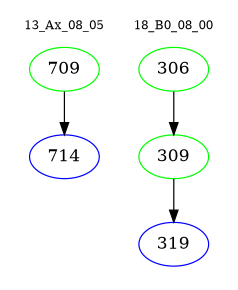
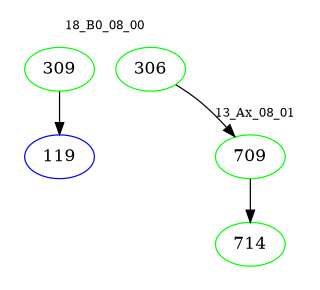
cluster "13_Ax_08_05": label "13_Ax_08_05" -> "13_Ax_08_01"
edge "306" -> "309": now "306" -> "709"
node "714": color blue -> green
node "319": label "319" -> "119"
